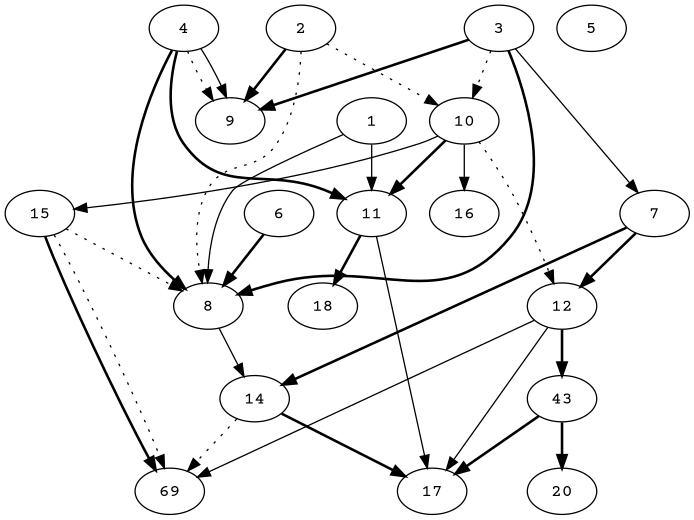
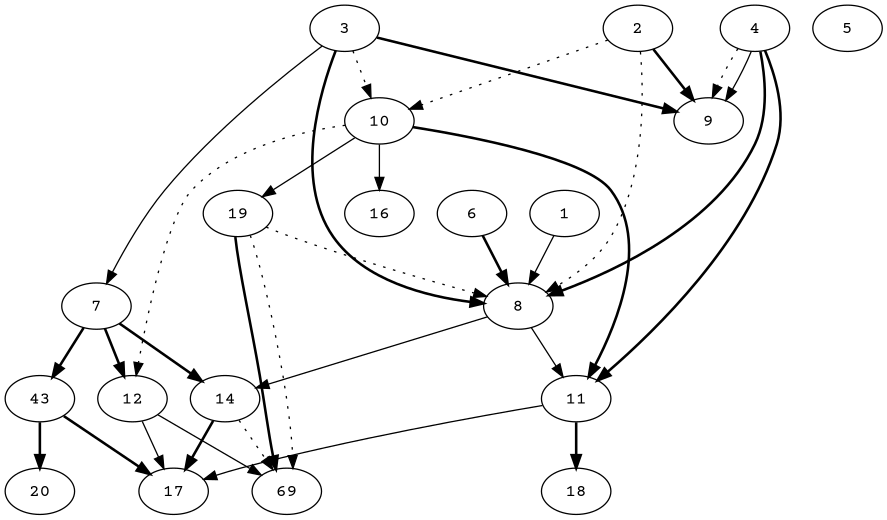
edge "1" -> "11": now "8" -> "11"
node "15": label "15" -> "19"
edge "12" -> "43": now "7" -> "43"
